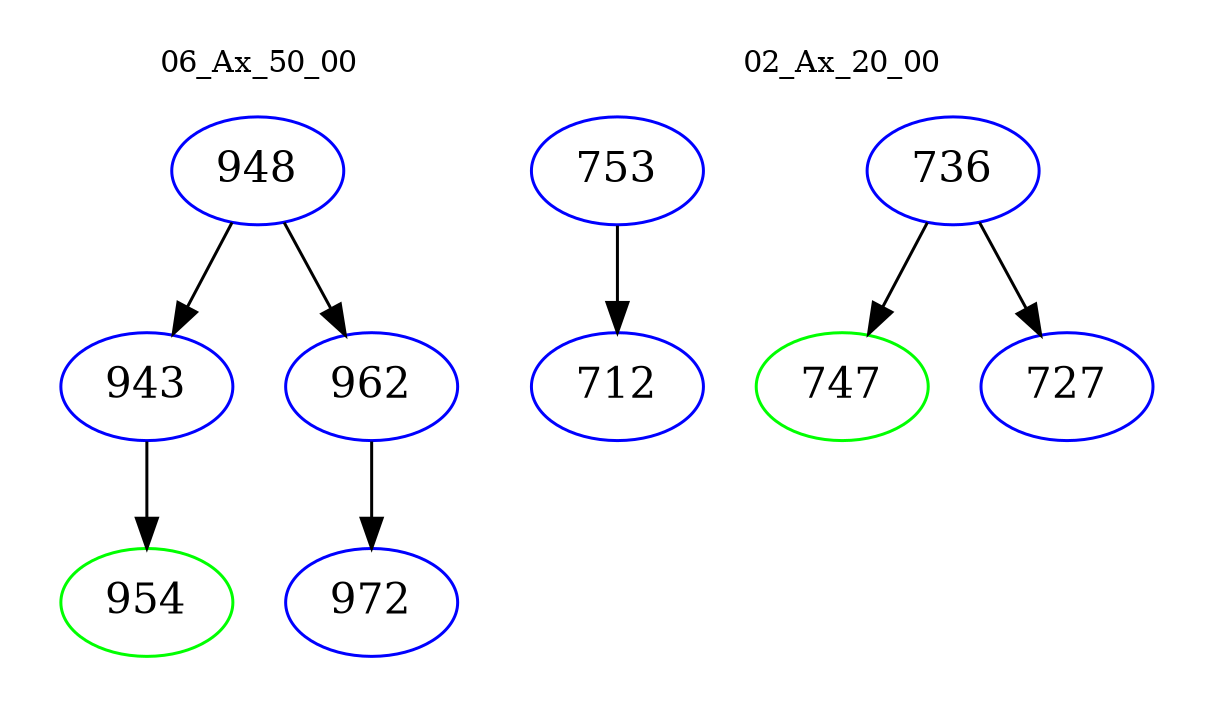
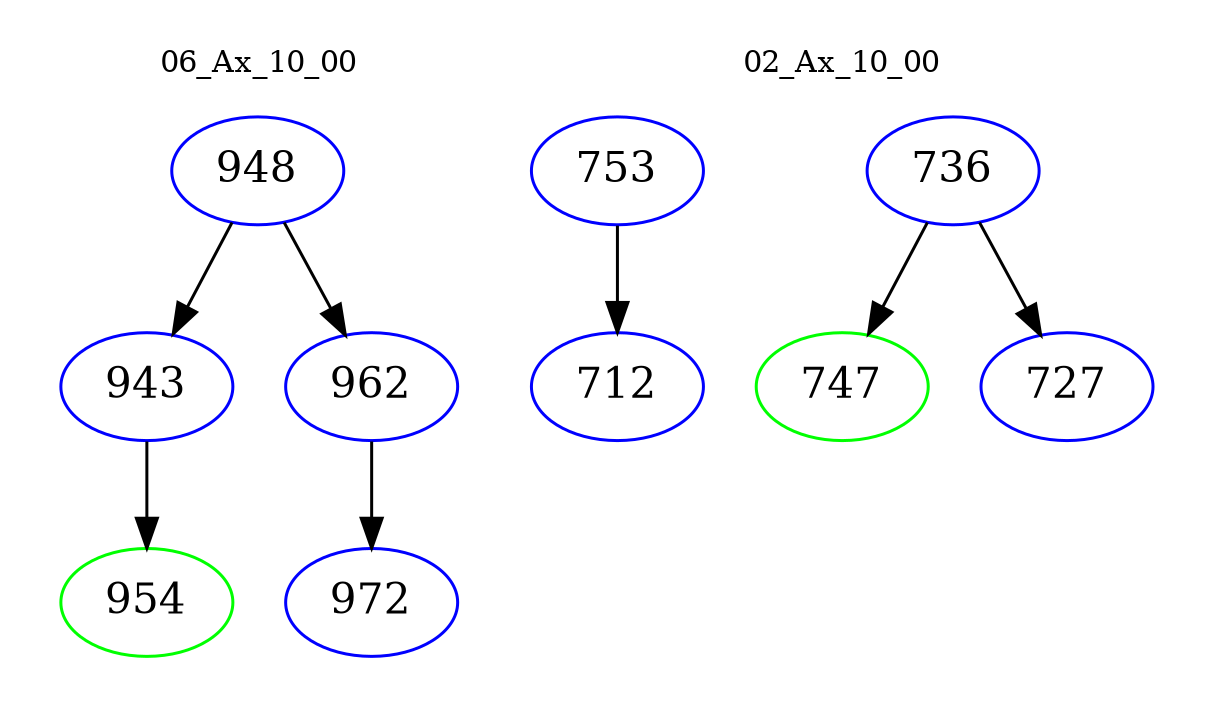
cluster "06_Ax_50_00": label "06_Ax_50_00" -> "06_Ax_10_00"
cluster "02_Ax_20_00": label "02_Ax_20_00" -> "02_Ax_10_00"
